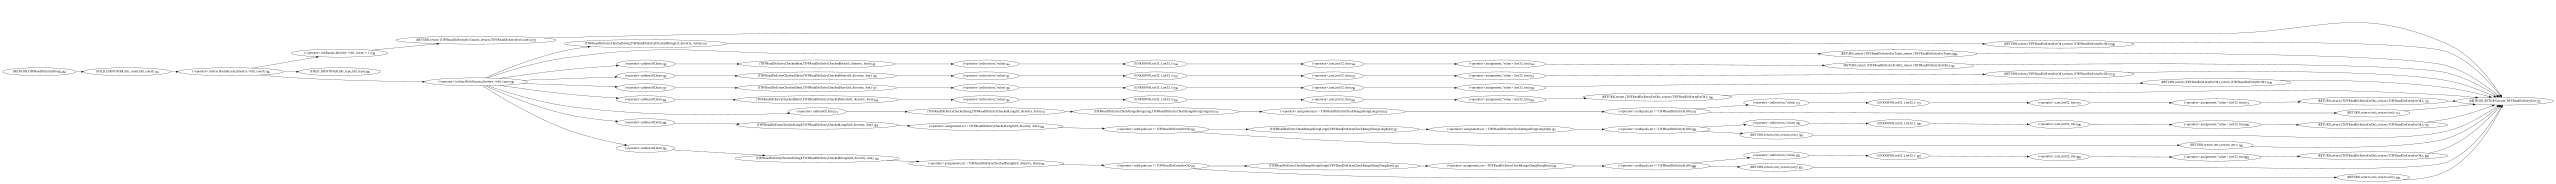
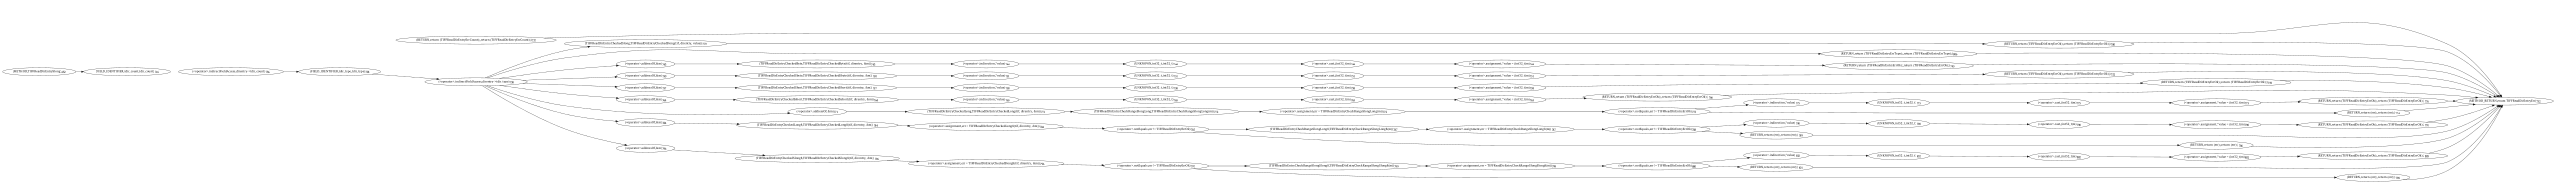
node "(<operator>.notEquals,direntry->tdir_count != 1)": removed
edge "(FIELD_IDENTIFIER,tdir_count,tdir_count)" -> "(<operator>.indirectFieldAccess,direntry->tdir_count)": removed
edge "(<operator>.indirectFieldAccess,direntry->tdir_count)" -> "(<operator>.indirectFieldAccess,direntry->tdir_type)": now "(FIELD_IDENTIFIER,tdir_type,tdir_type)" -> "(<operator>.indirectFieldAccess,direntry->tdir_type)"
